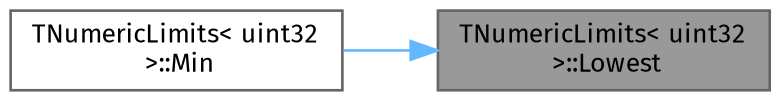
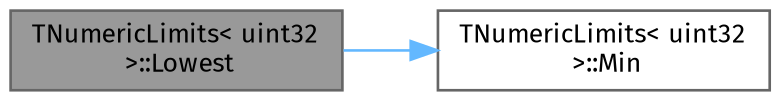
edge "TNumericLimits< uint32 >::Min" -> "TNumericLimits< uint32 >::Lowest": reversed
